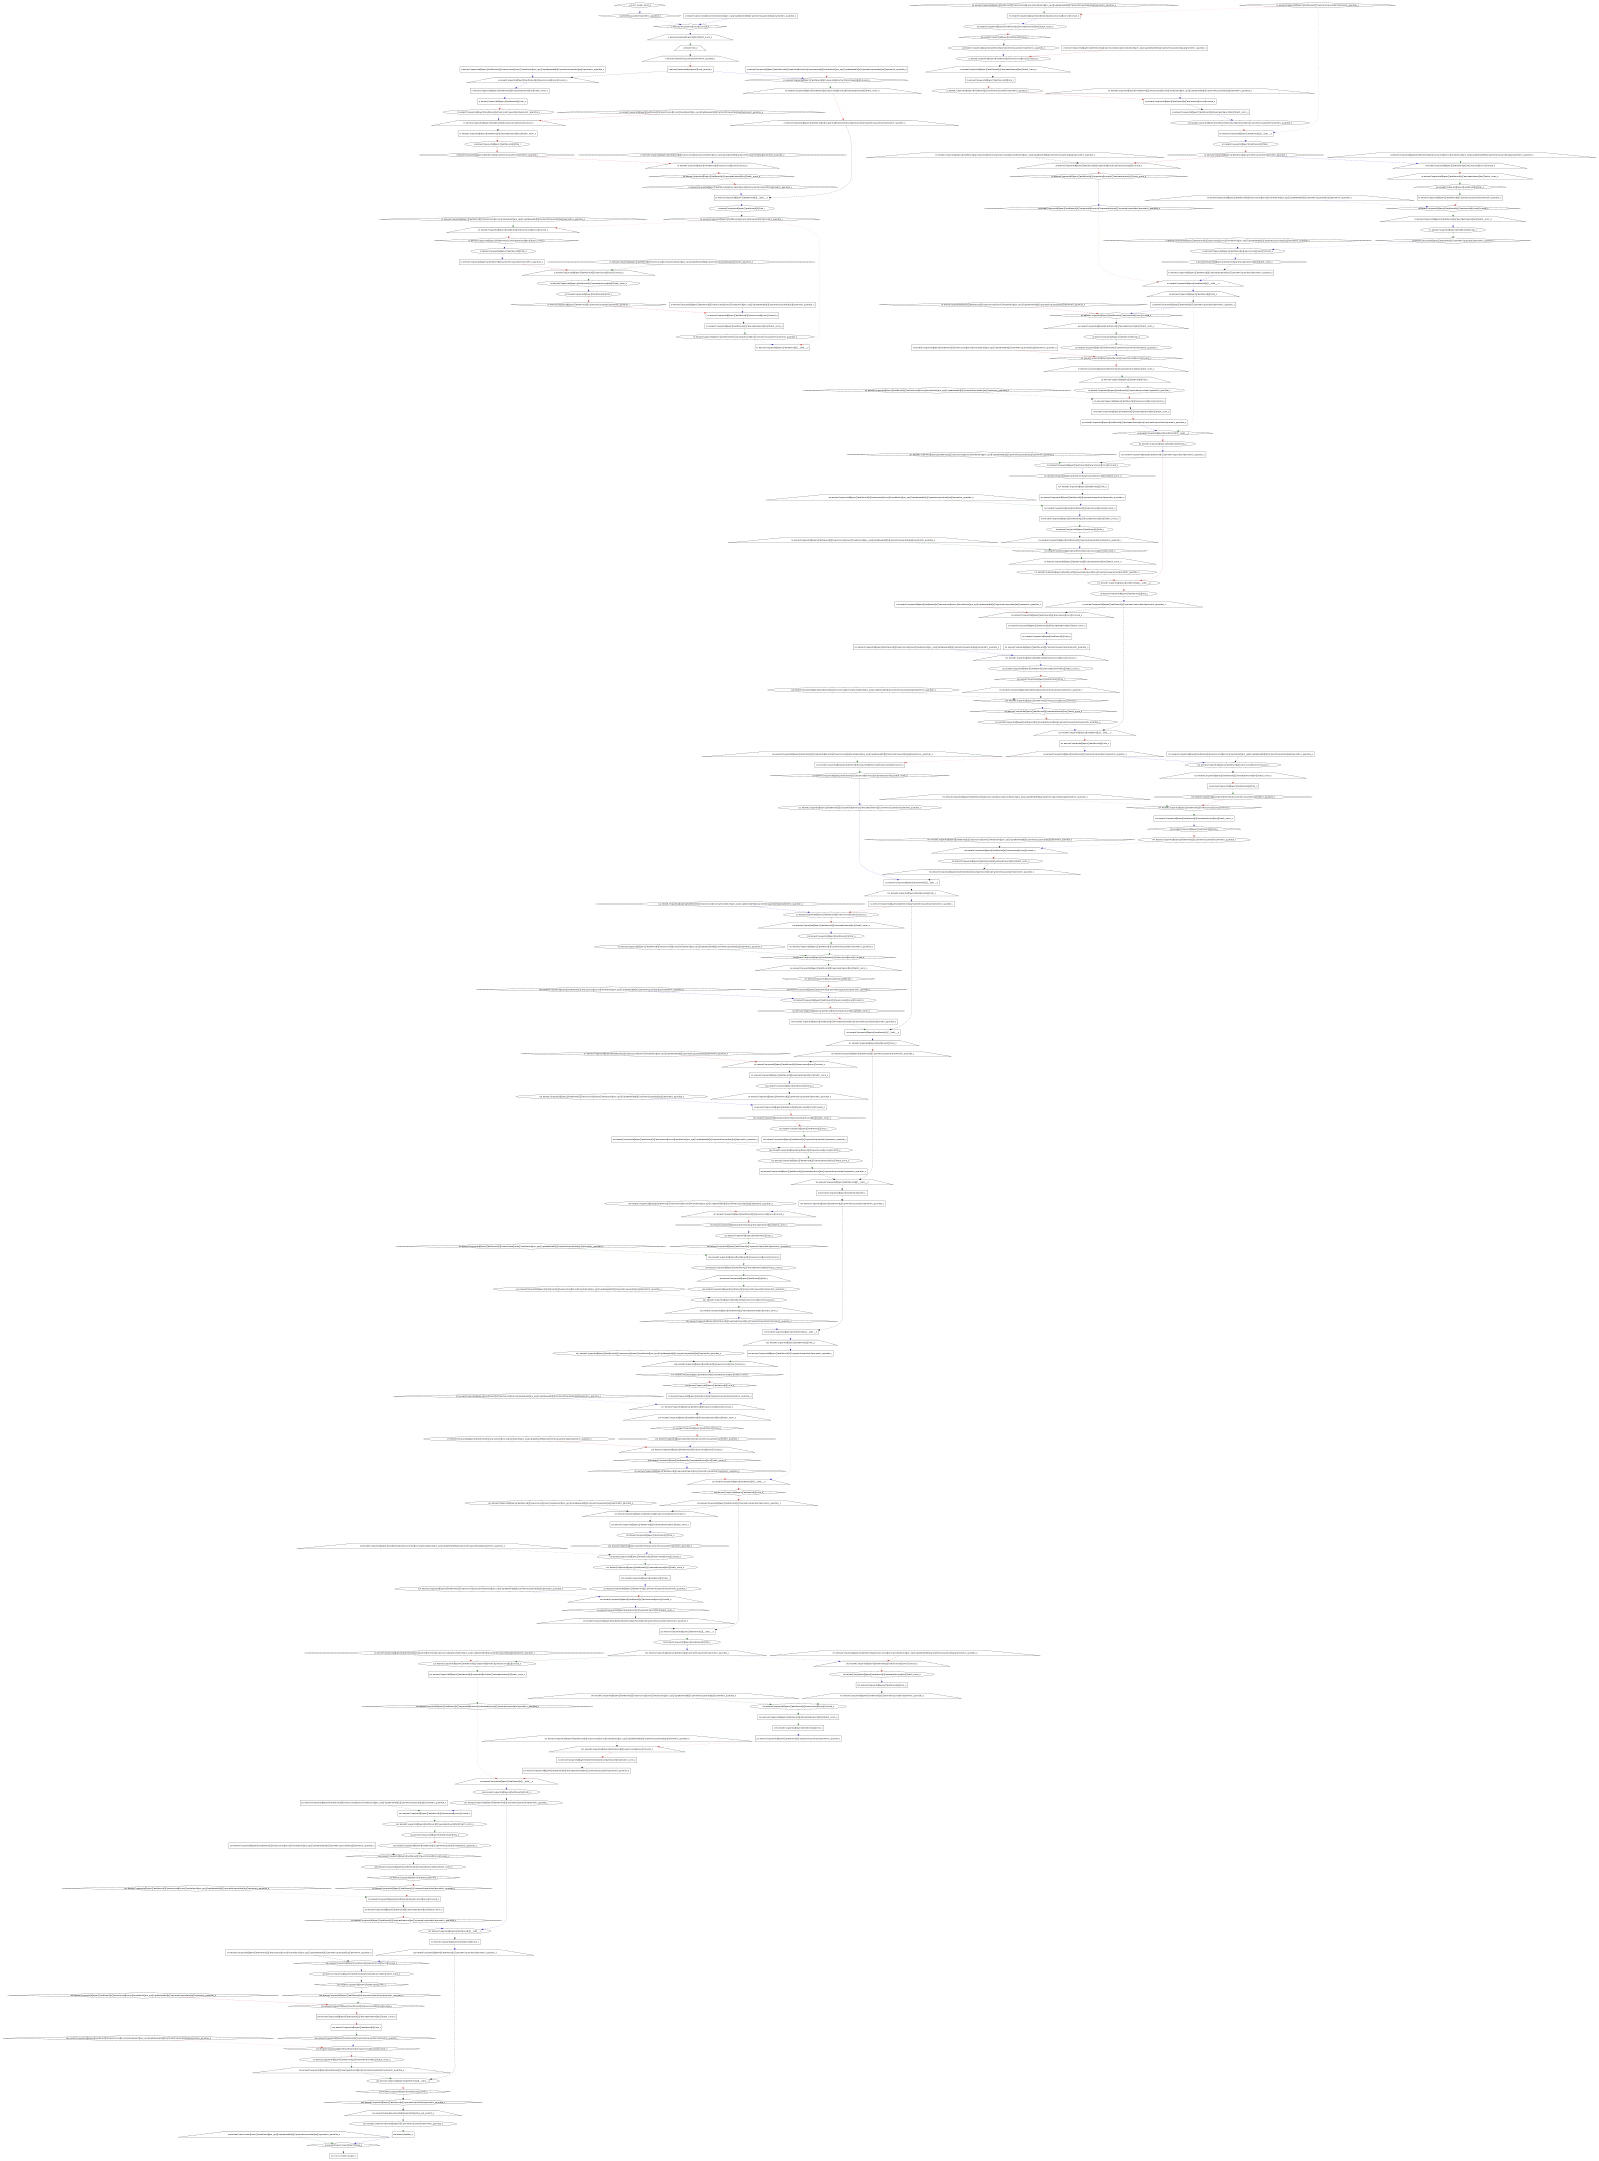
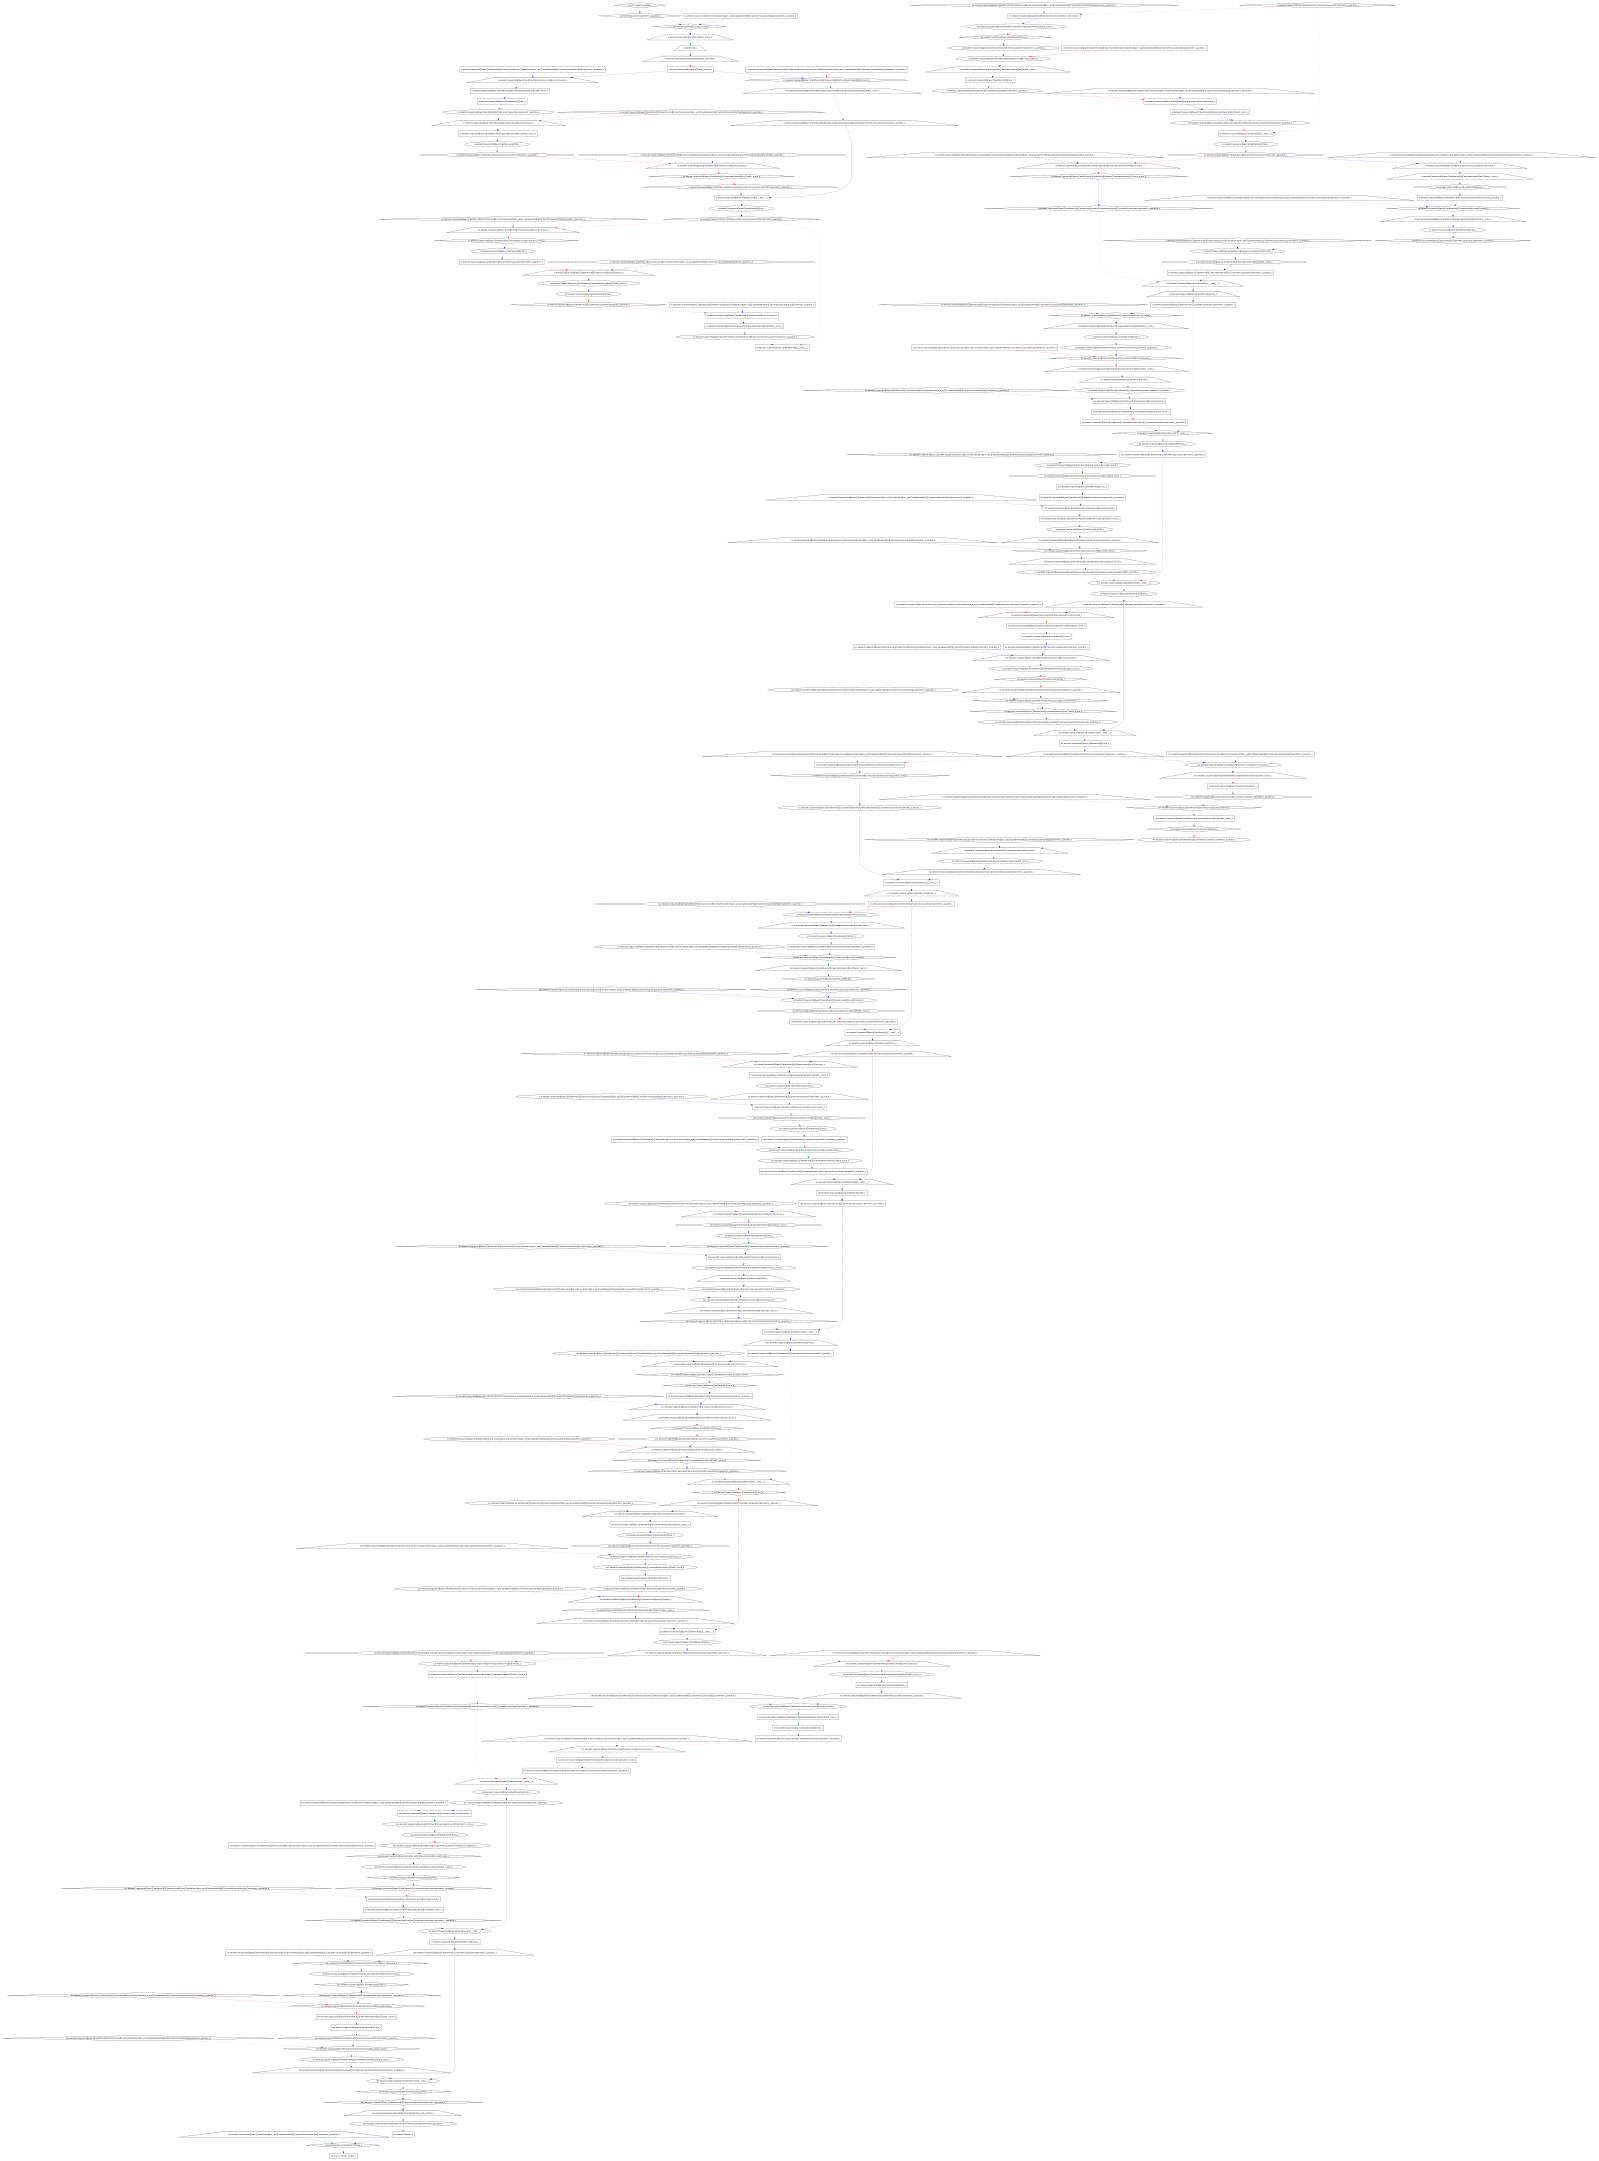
node "0 /nncf_model_input_0": label "0 /nncf_model_input_0" -> "0 /nncf_model_quantize_0"
